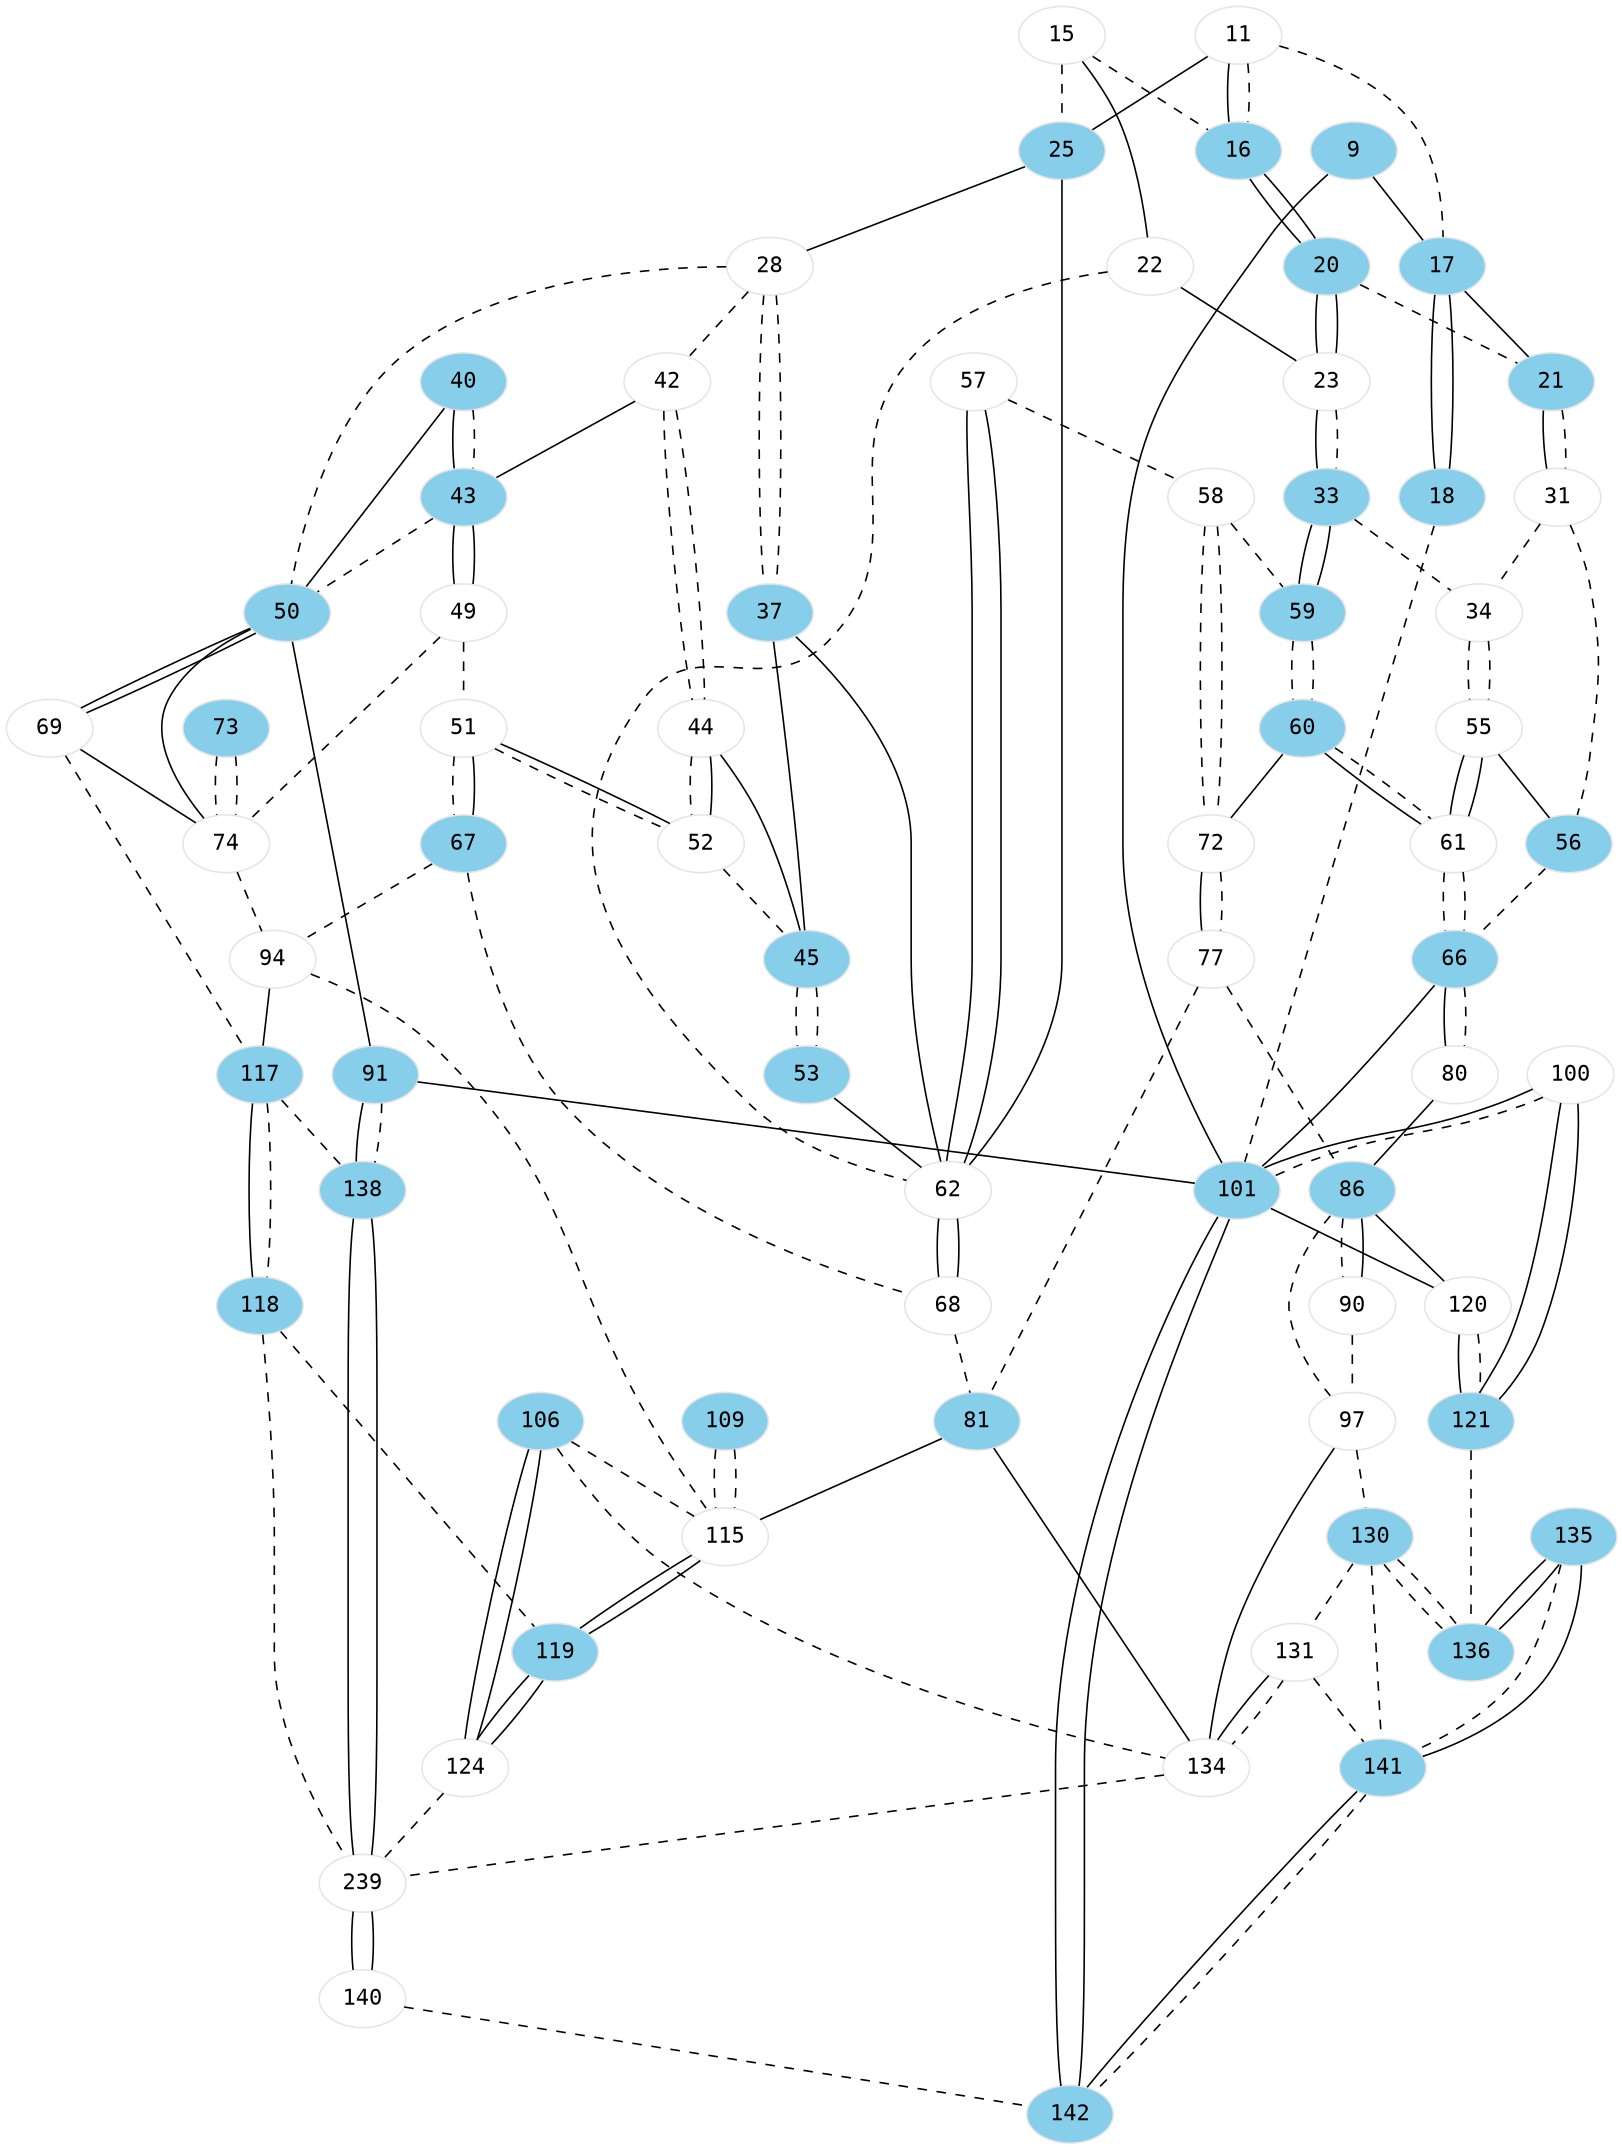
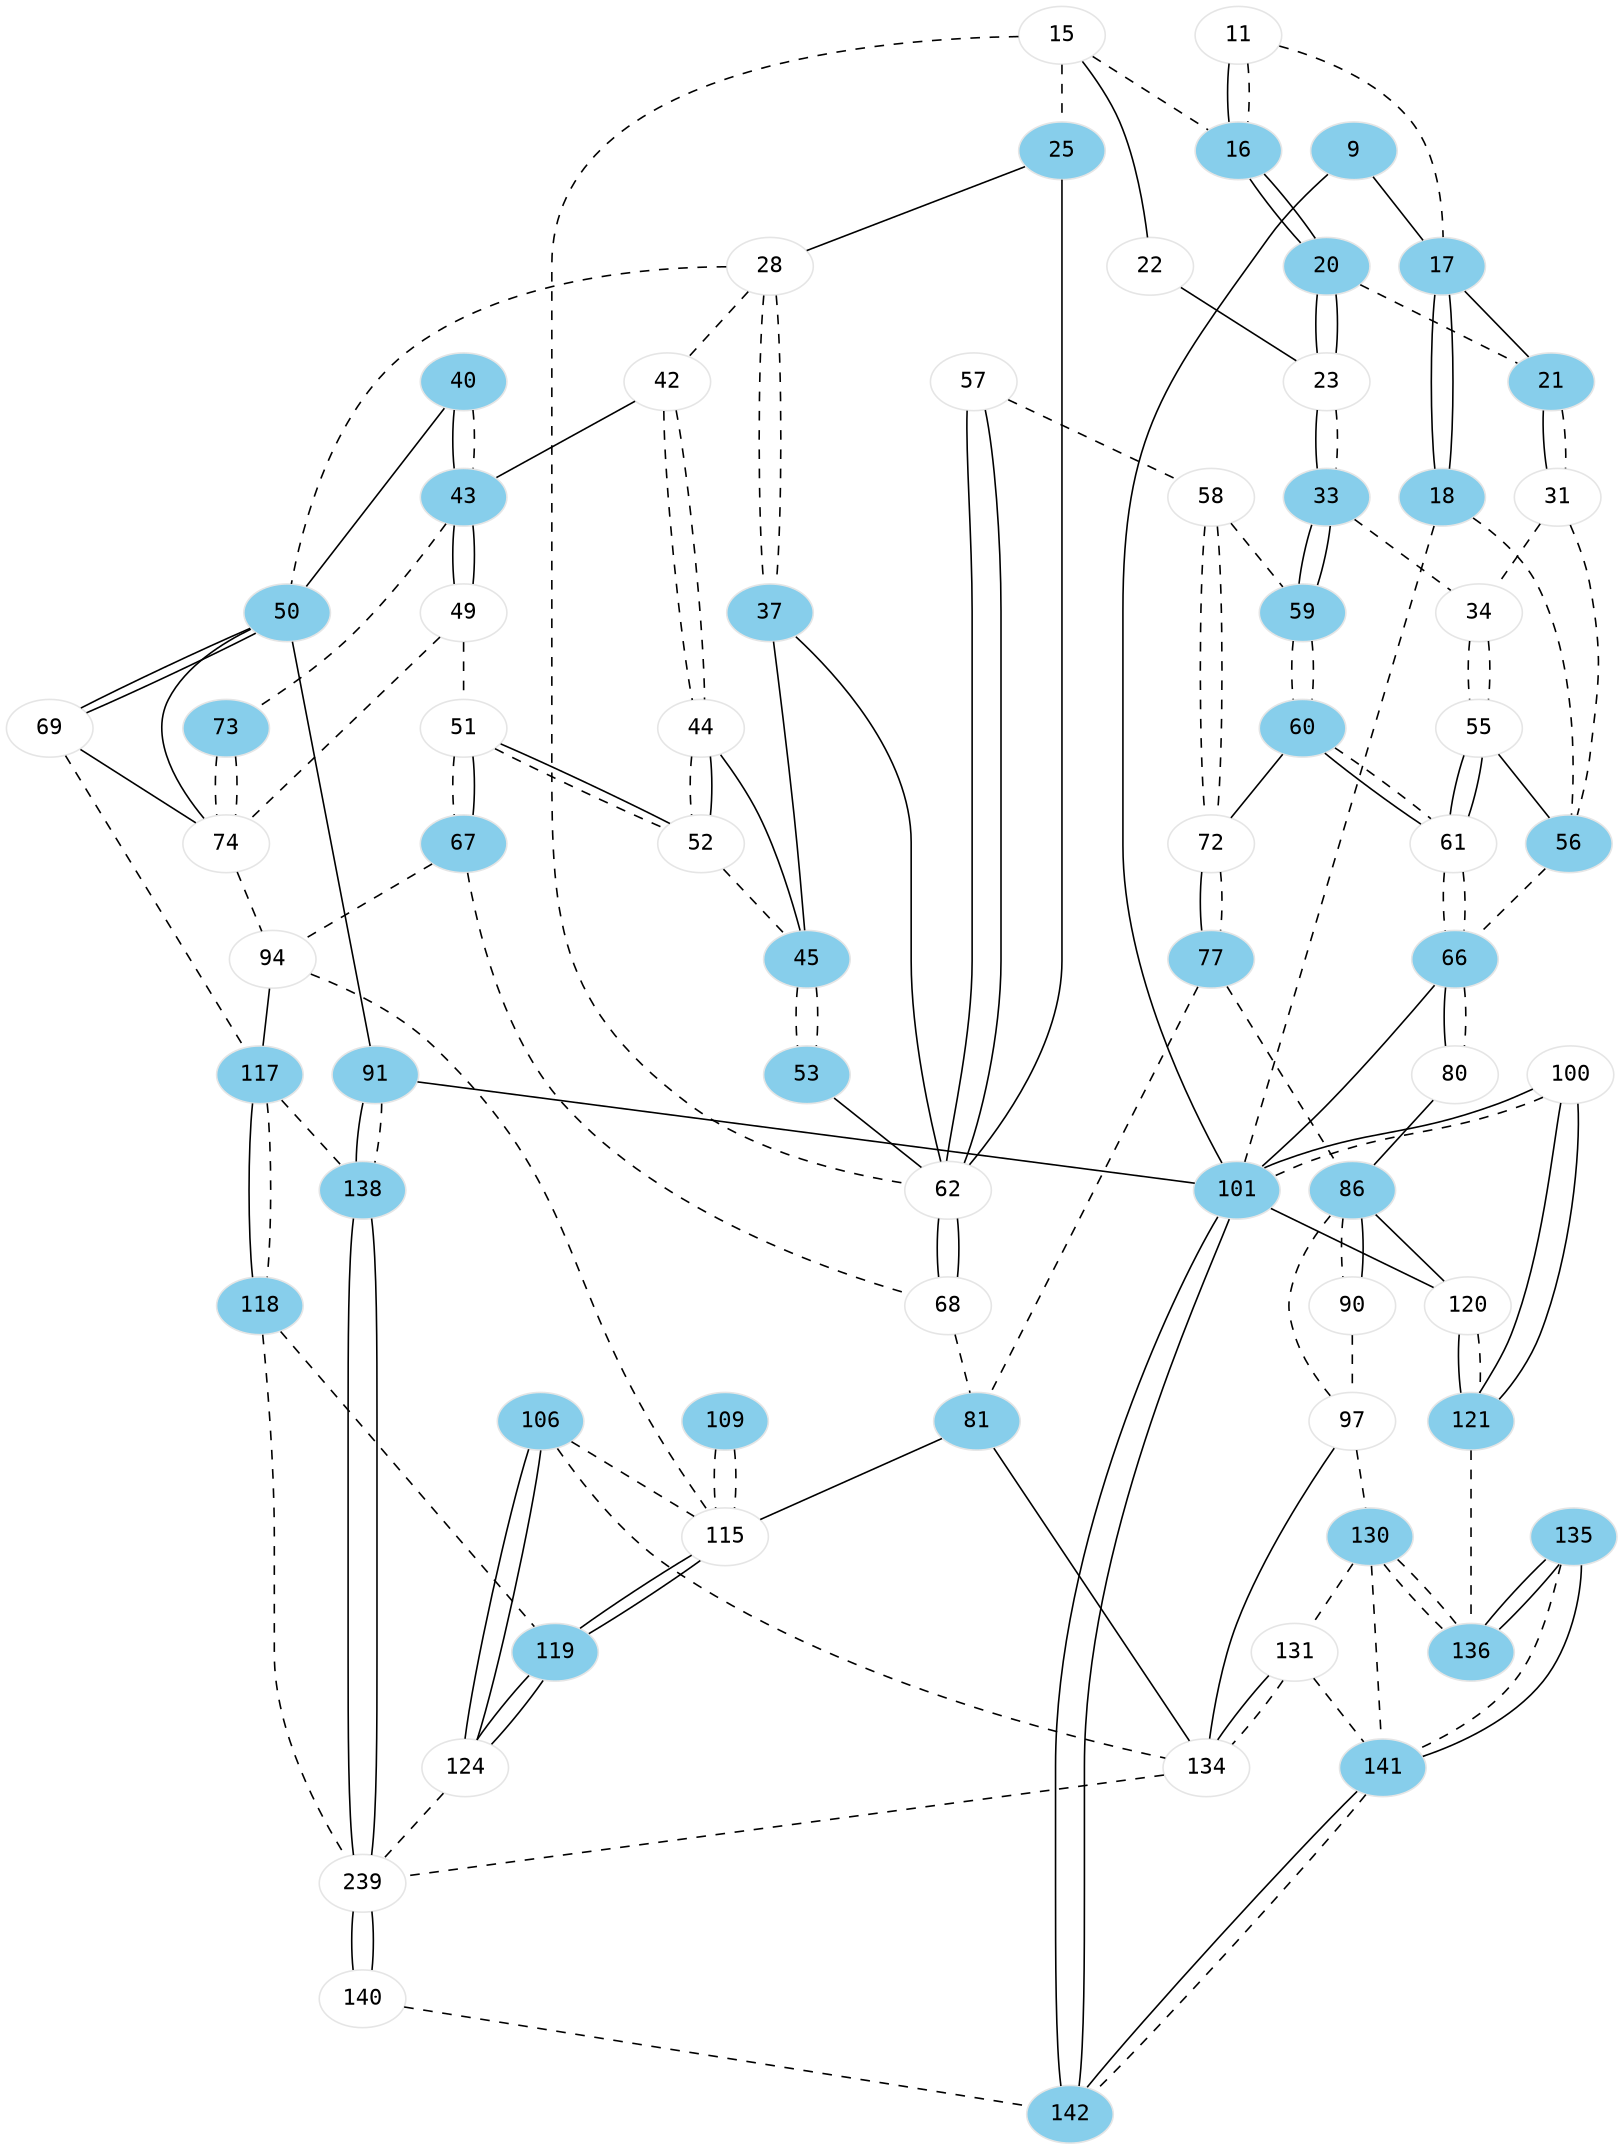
edge "11" -- "25": removed
edge "43" -- "50": now "43" -- "73"
edge "18" -- "56": added
edge "22" -- "62": now "15" -- "62"
node "77": fillcolor white -> skyblue
